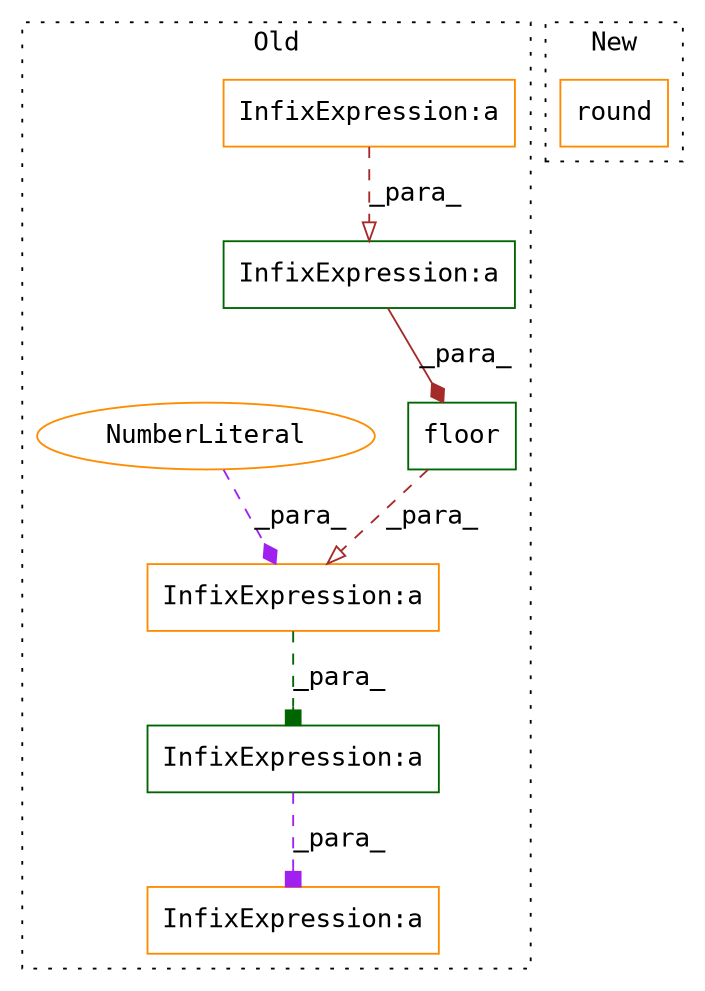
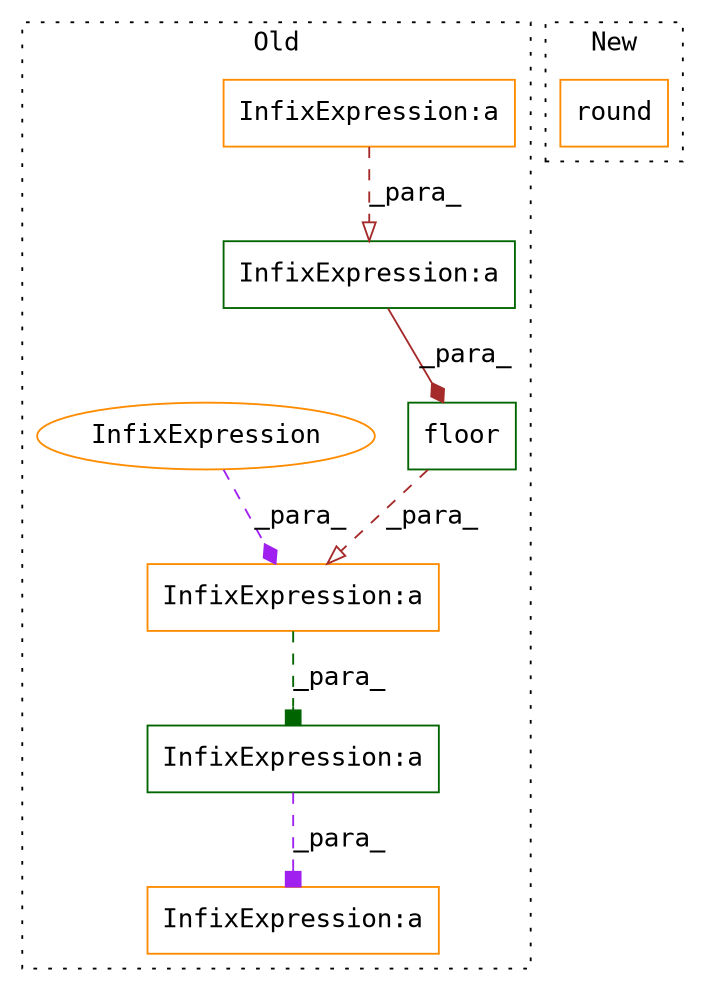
node "NumberLiteral": label "NumberLiteral" -> "InfixExpression"
